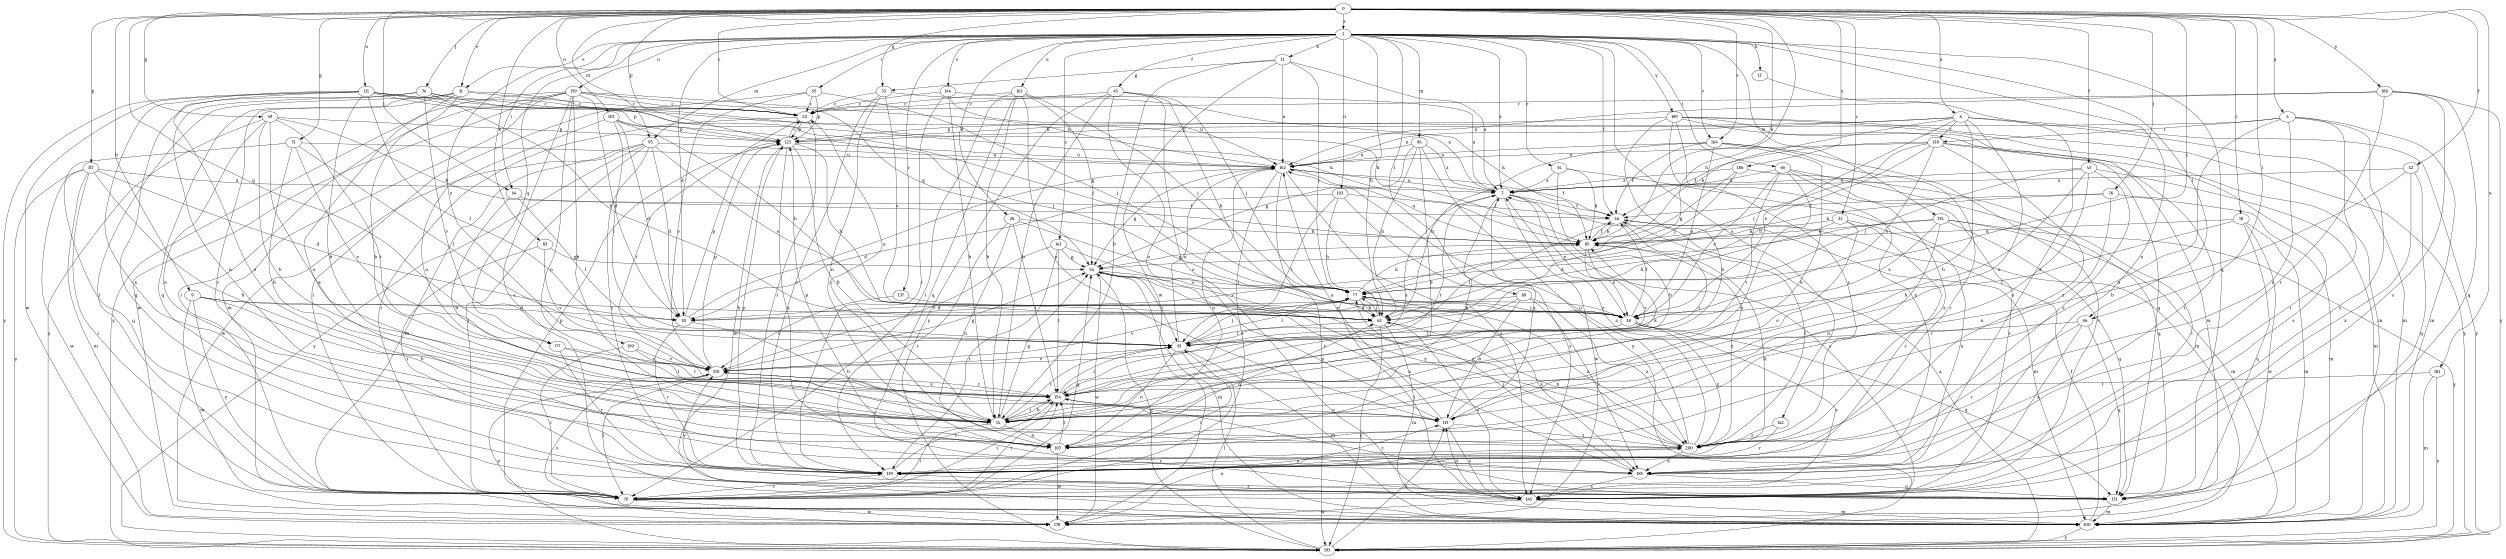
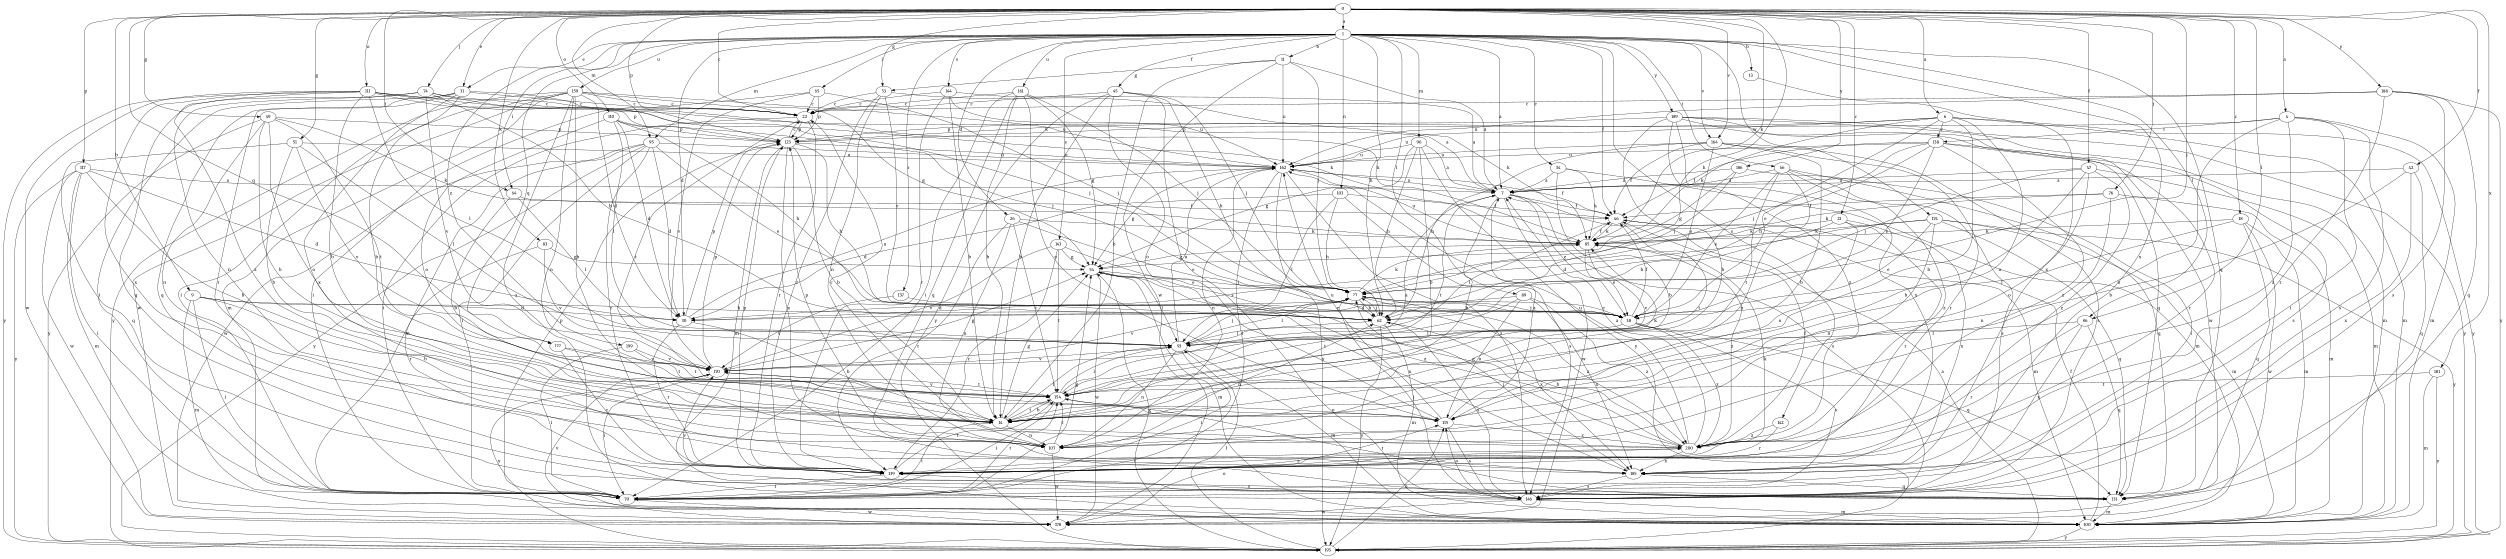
node "43": label "43" -> "47"
edge "9" -> "70": label "y" -> "i"
